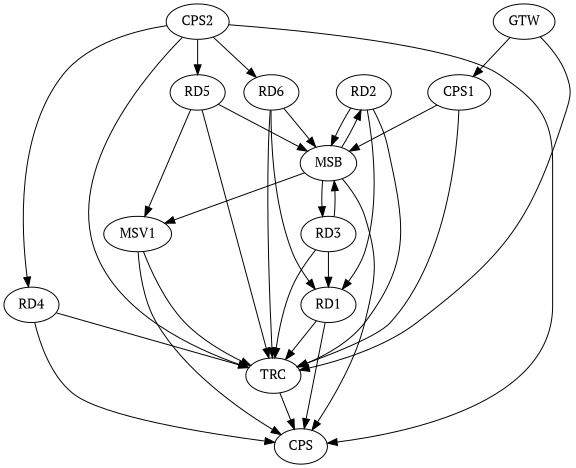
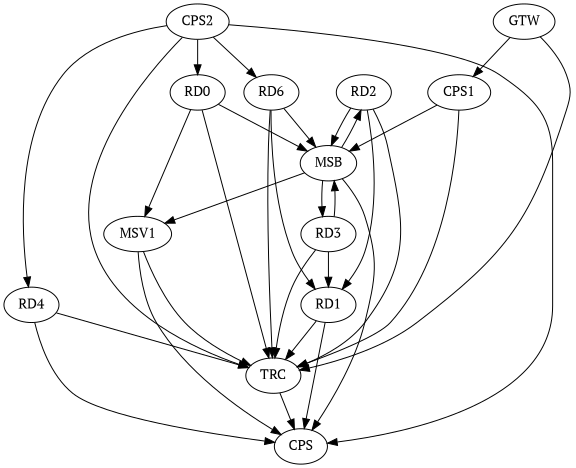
node "RD5": label "RD5" -> "RD0"
